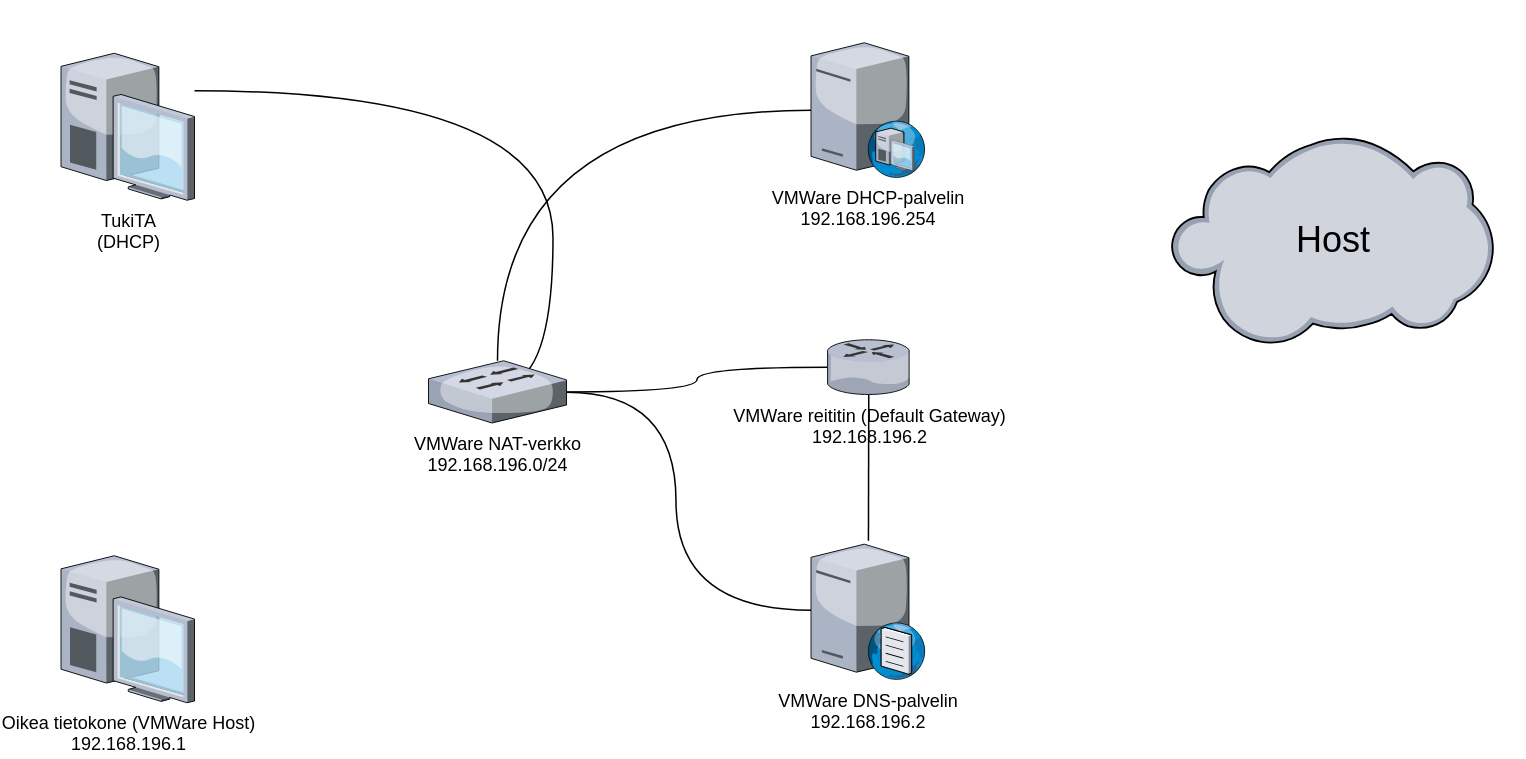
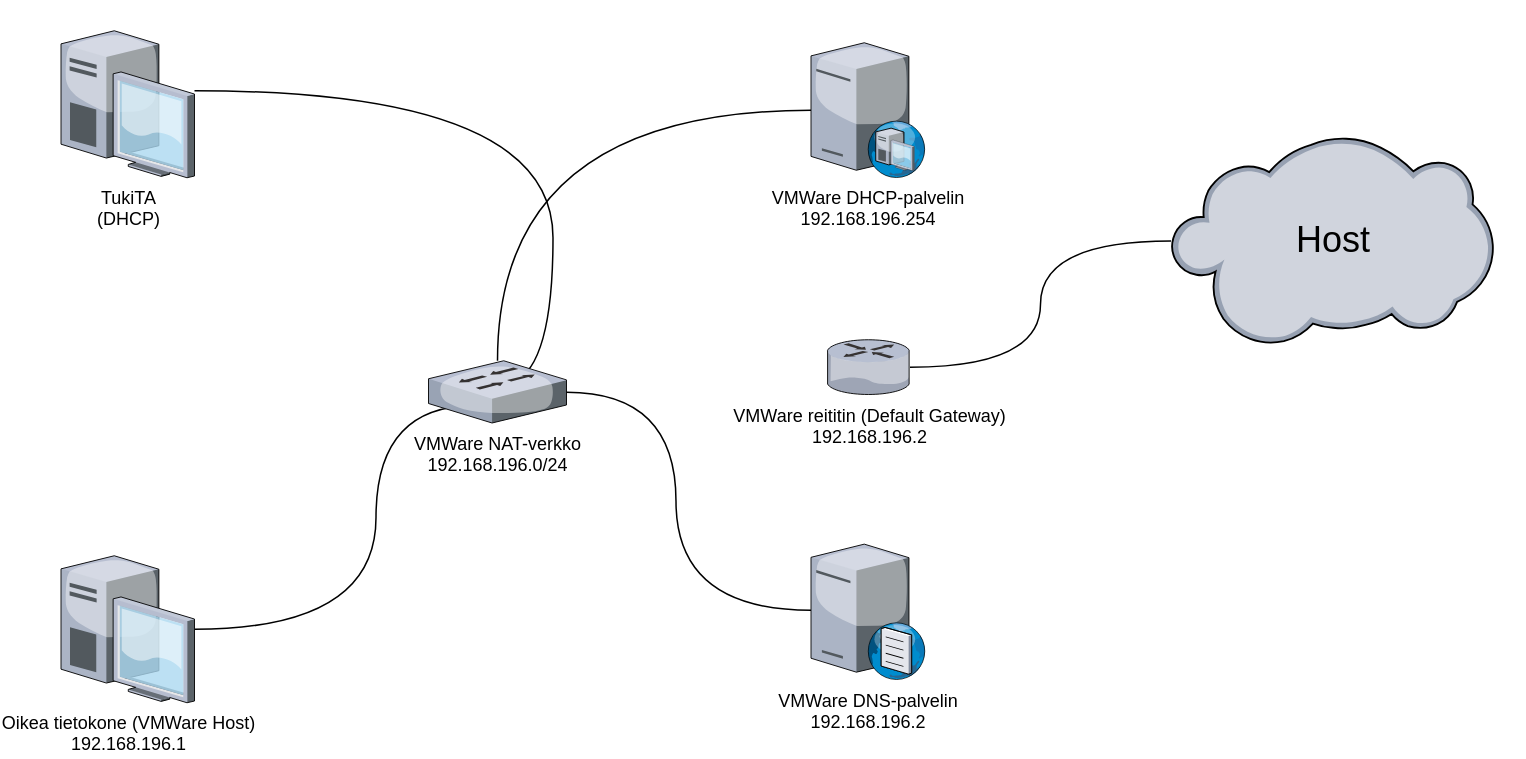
node "TukiTA (DHCP)": moved (128, 127) -> (128, 104)
edge "VMWare reititin (Default Gateway) 192.168.196.2" -- "VMWare NAT-verkko 192.168.196.0/24": removed
edge "VMWare reititin (Default Gateway) 192.168.196.2" -- "VMWare DNS-palvelin 192.168.196.2": now "VMWare reititin (Default Gateway) 192.168.196.2" -- "Host"
edge "VMWare NAT-verkko 192.168.196.0/24" -- "Oikea tietokone (VMWare Host) 192.168.196.1": added
